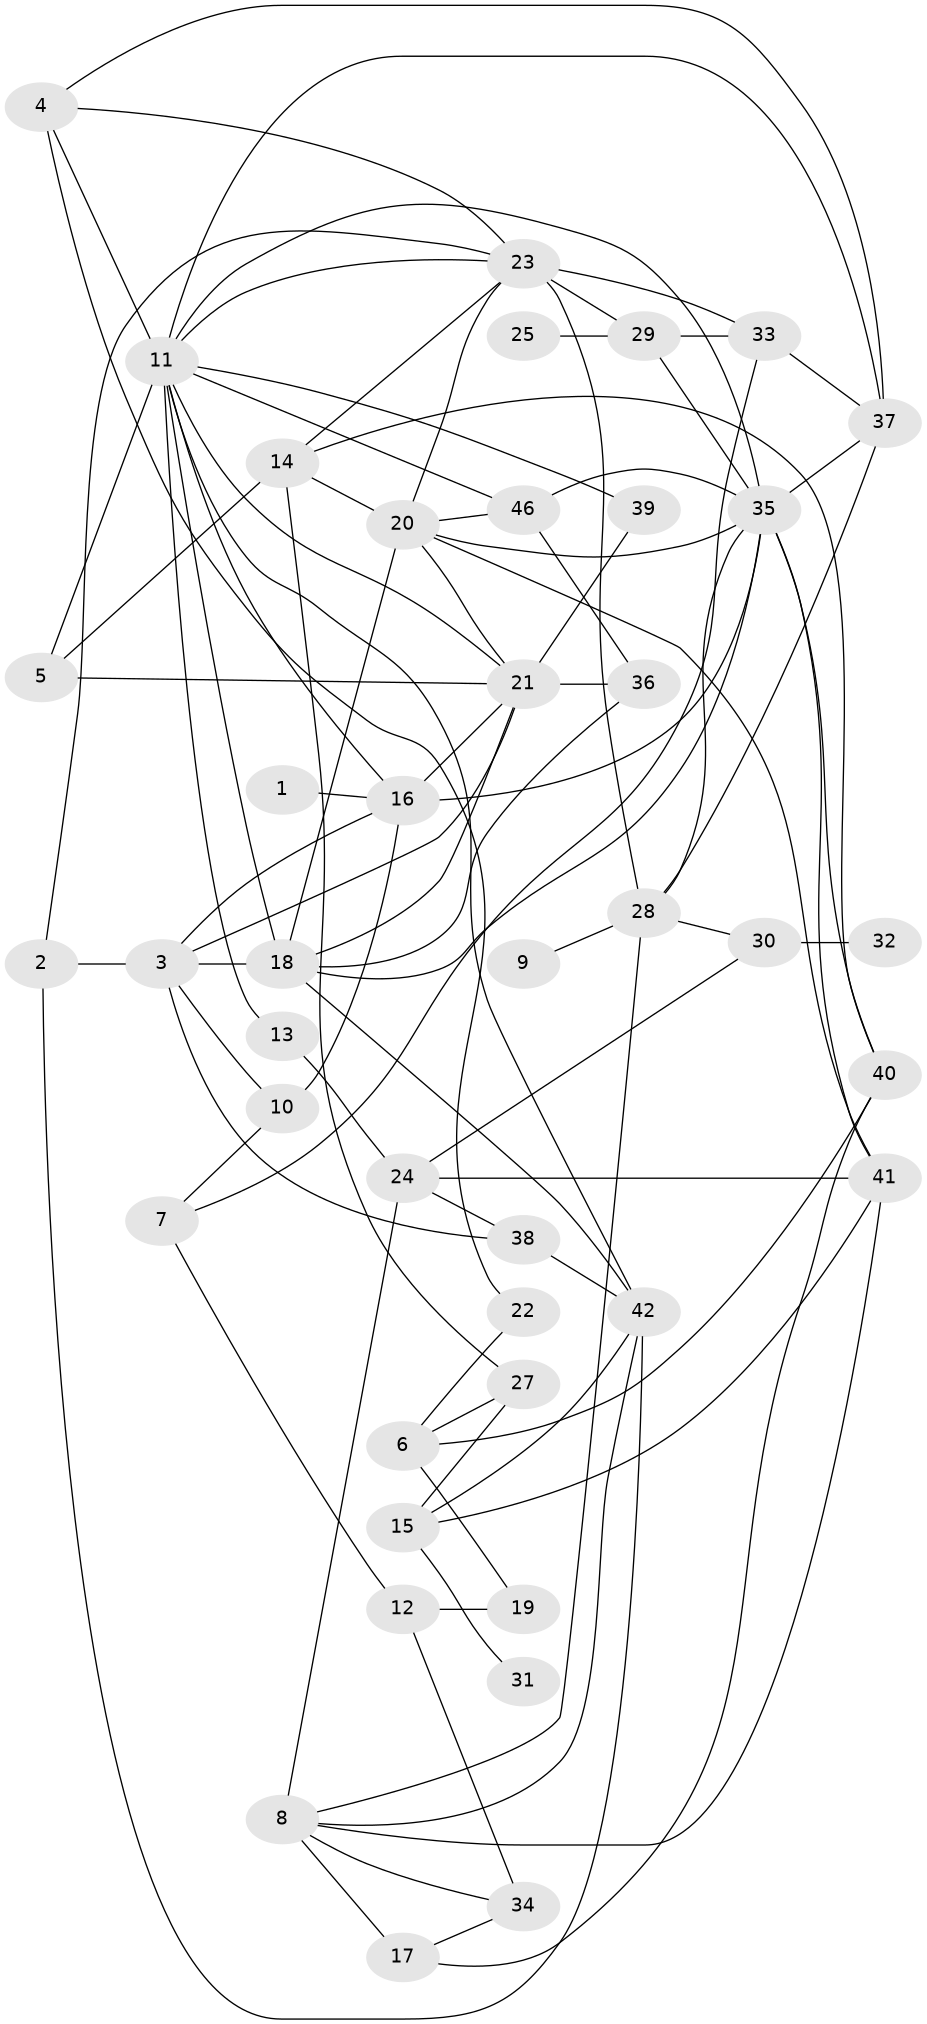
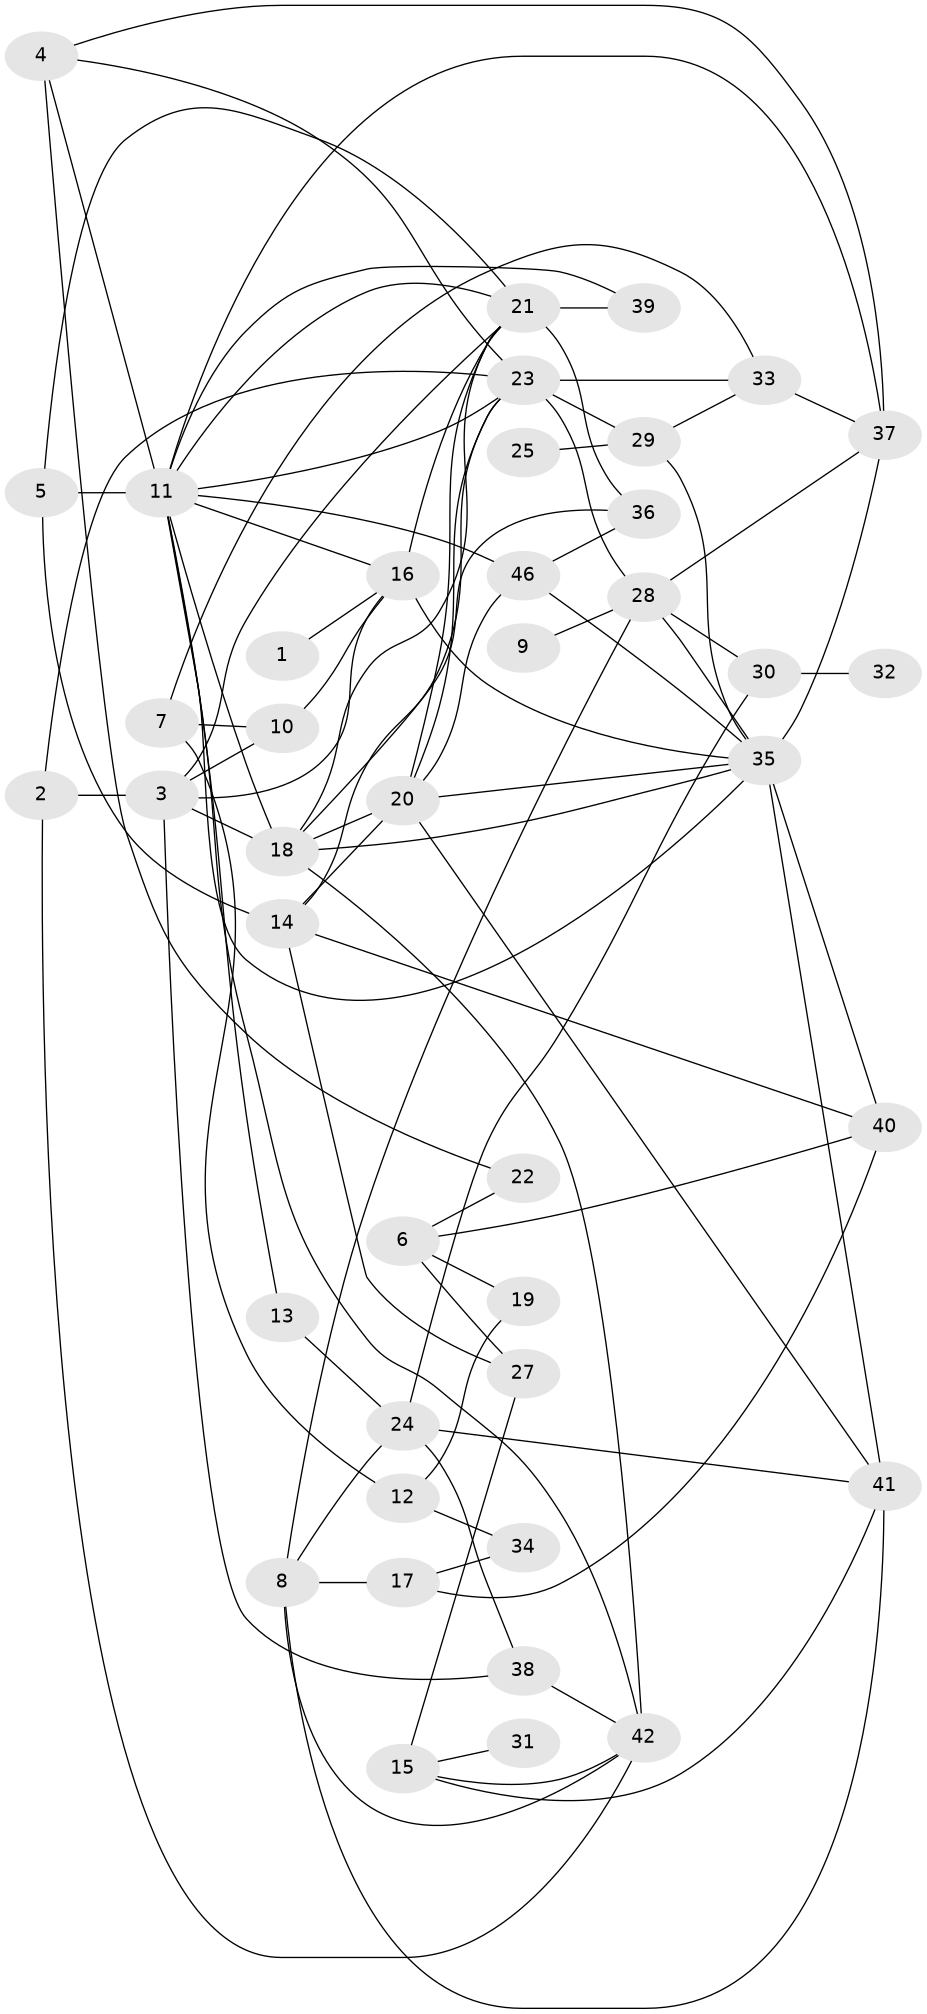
edge "8" -- "34": removed
